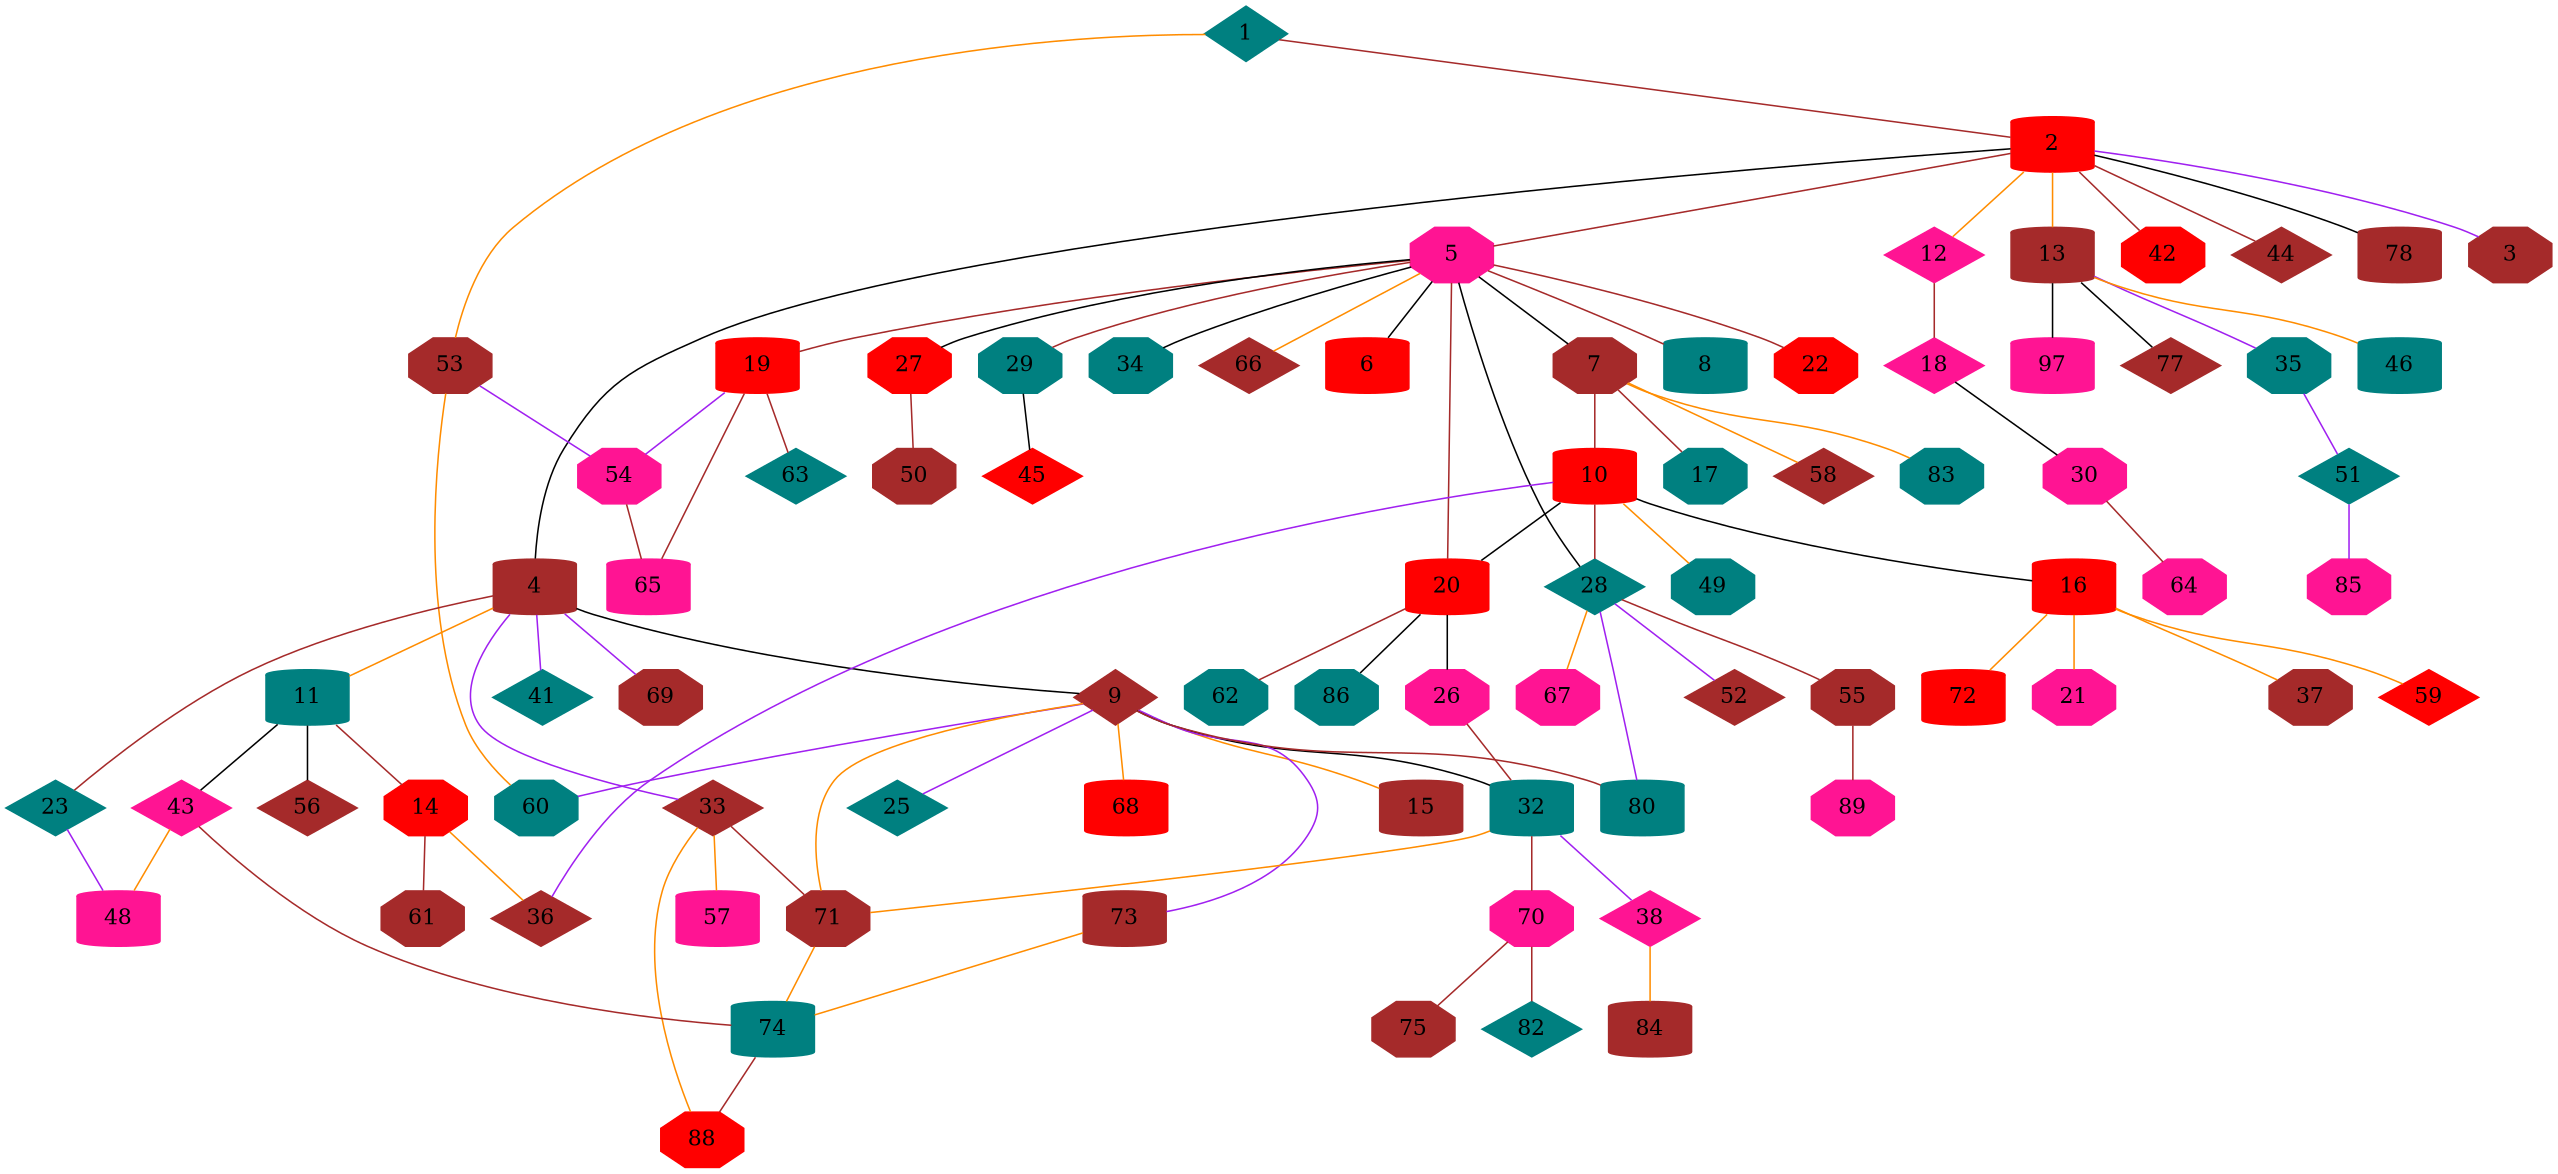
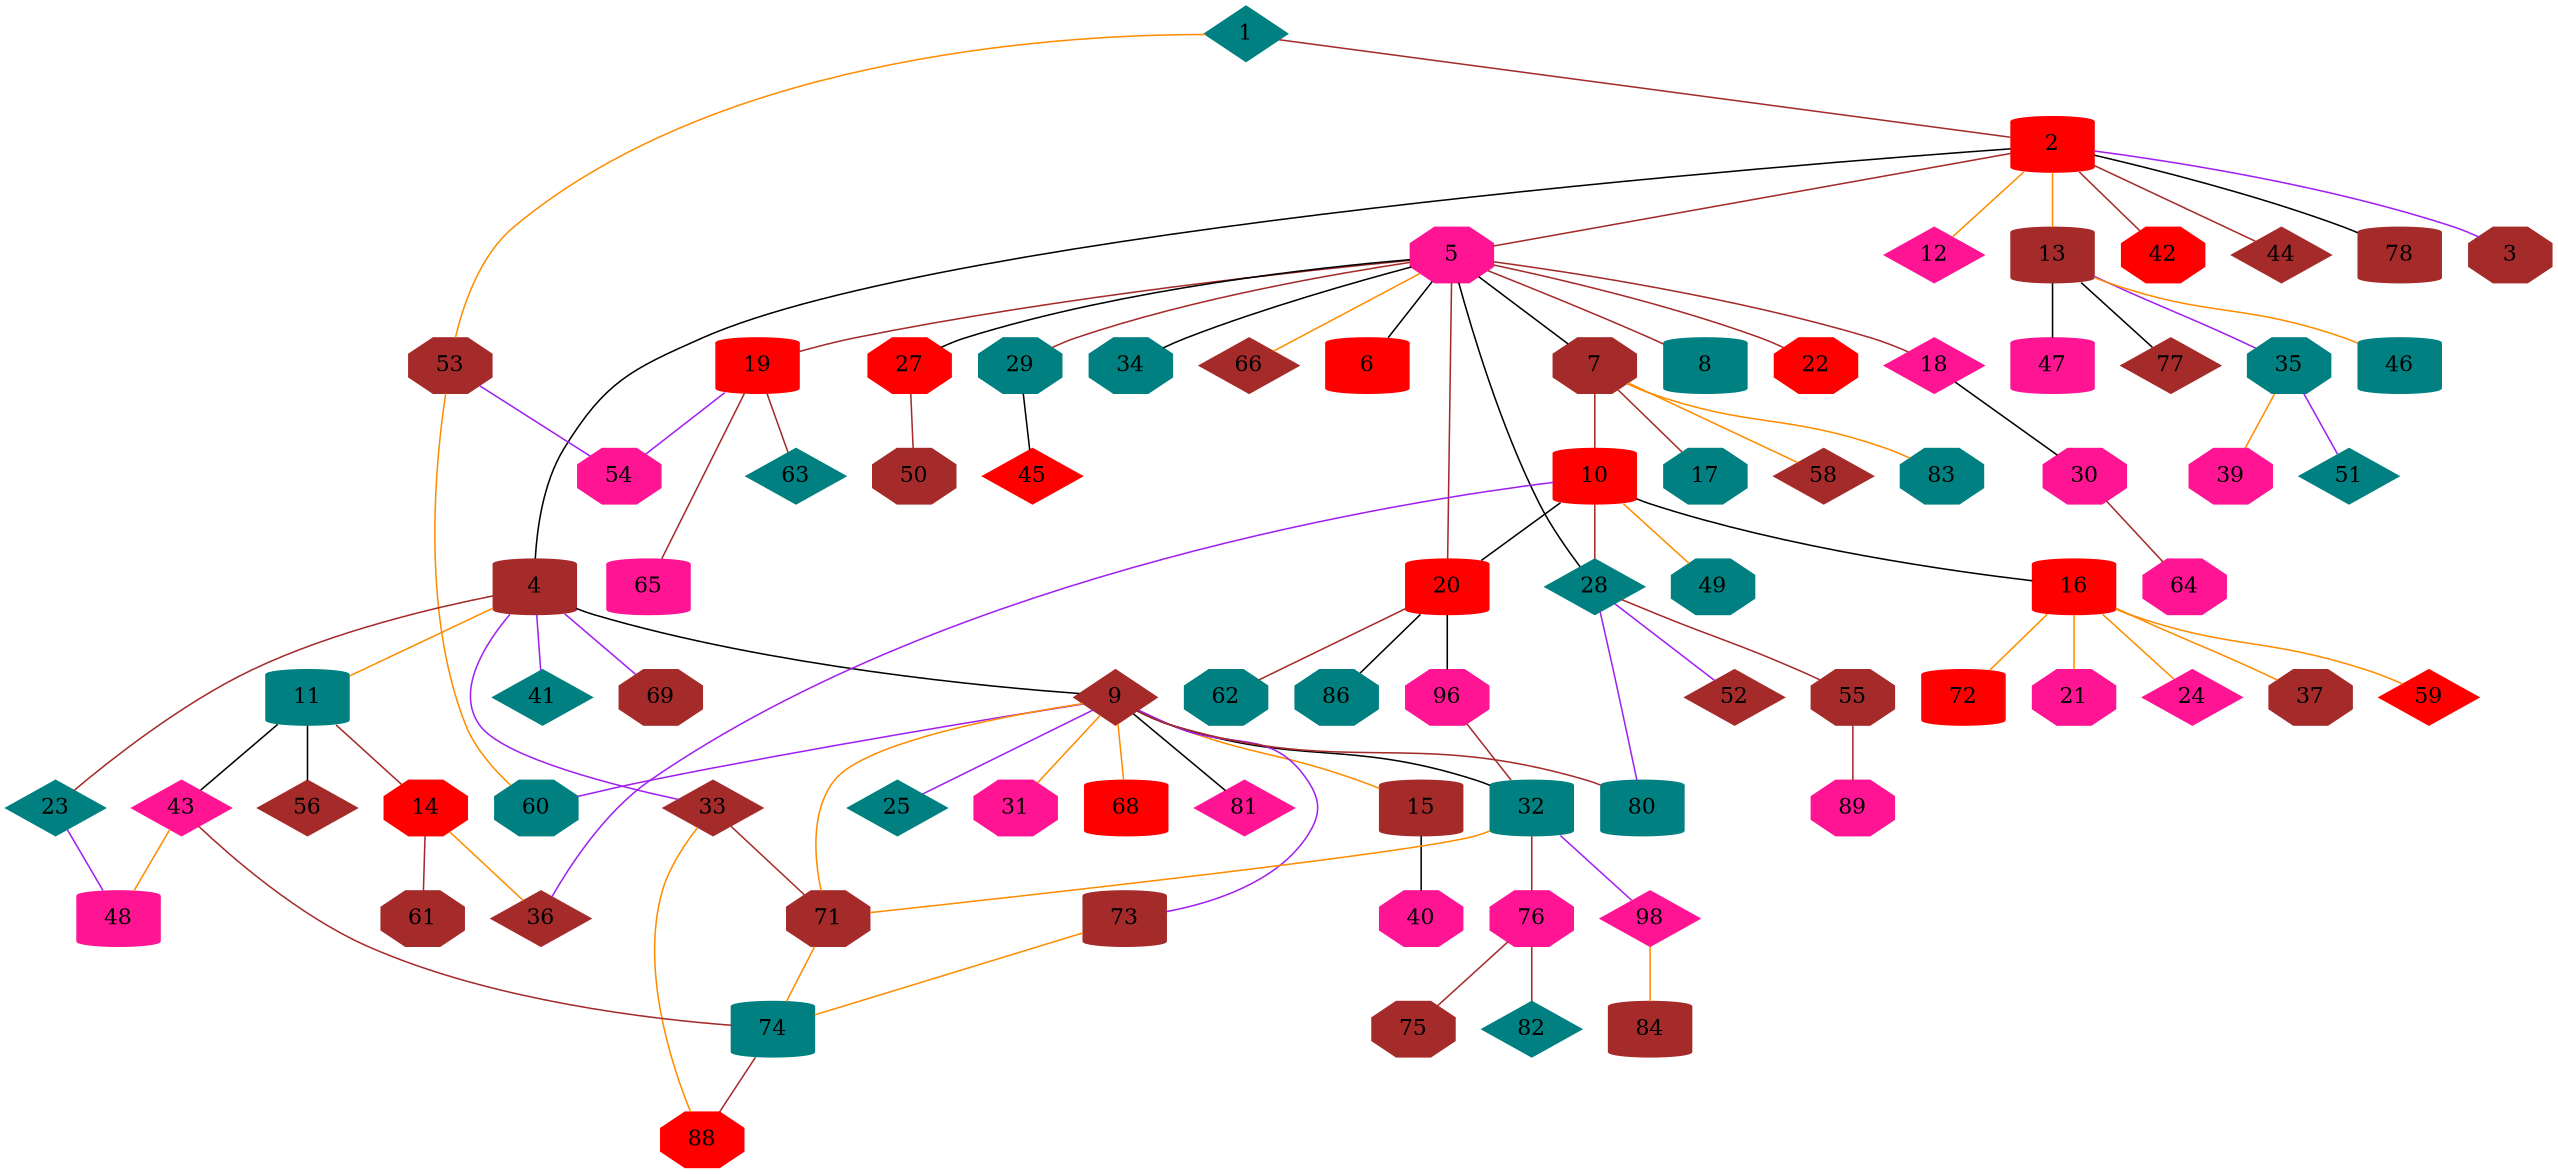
edge "12" -- "18": now "5" -- "18"
node "97": label "97" -> "47"
node "39": added
edge "54" -- "65": removed
node "85": removed
node "26": label "26" -> "96"
node "67": removed
node "24": added
node "31": added
node "81": added
node "57": removed
node "40": added
node "70": label "70" -> "76"
node "38": label "38" -> "98"
